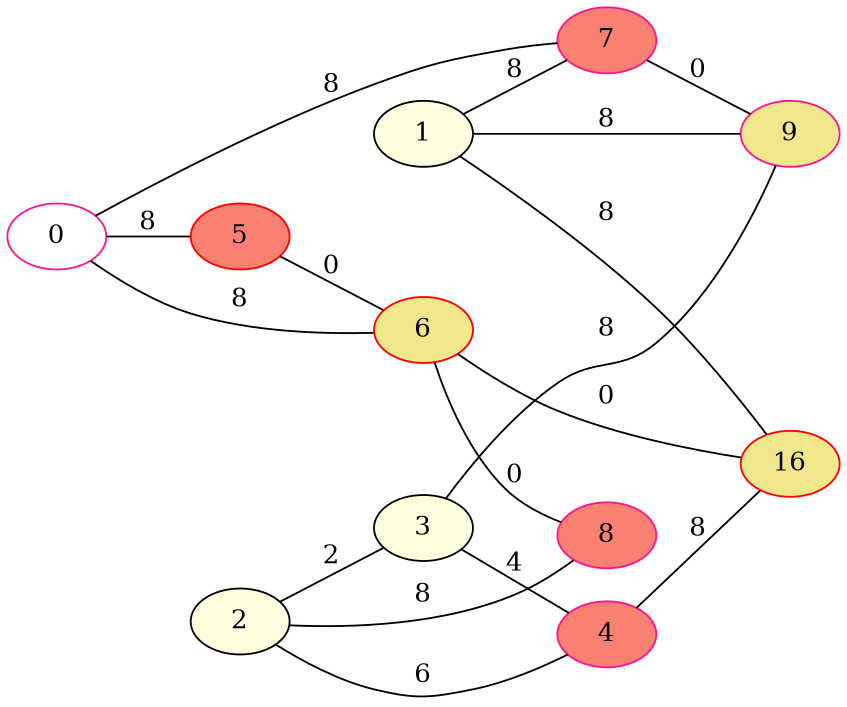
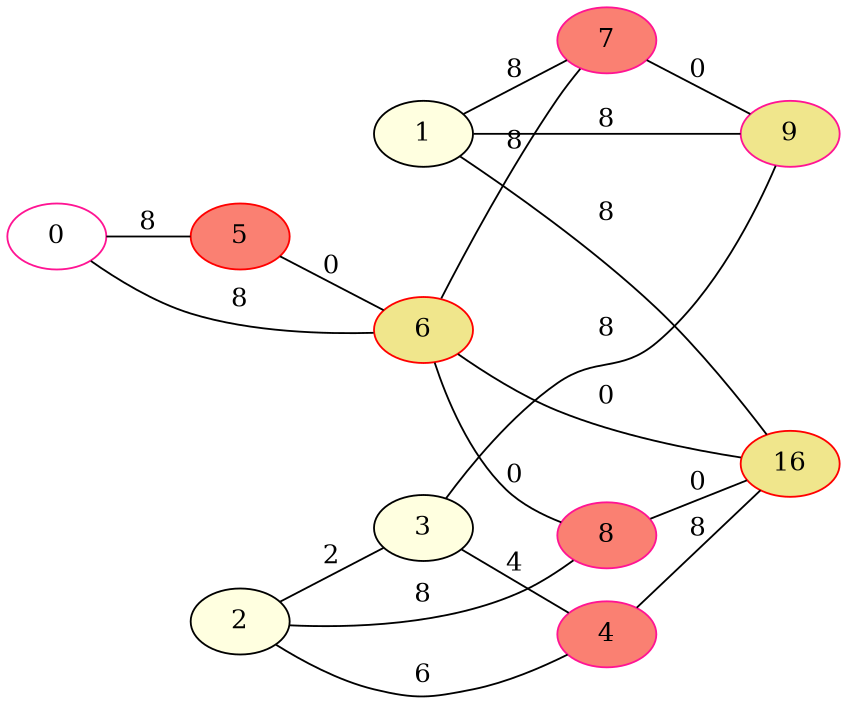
edge "7" -- "0": now "7" -- "6"
edge "16" -- "8": added, label "0"
